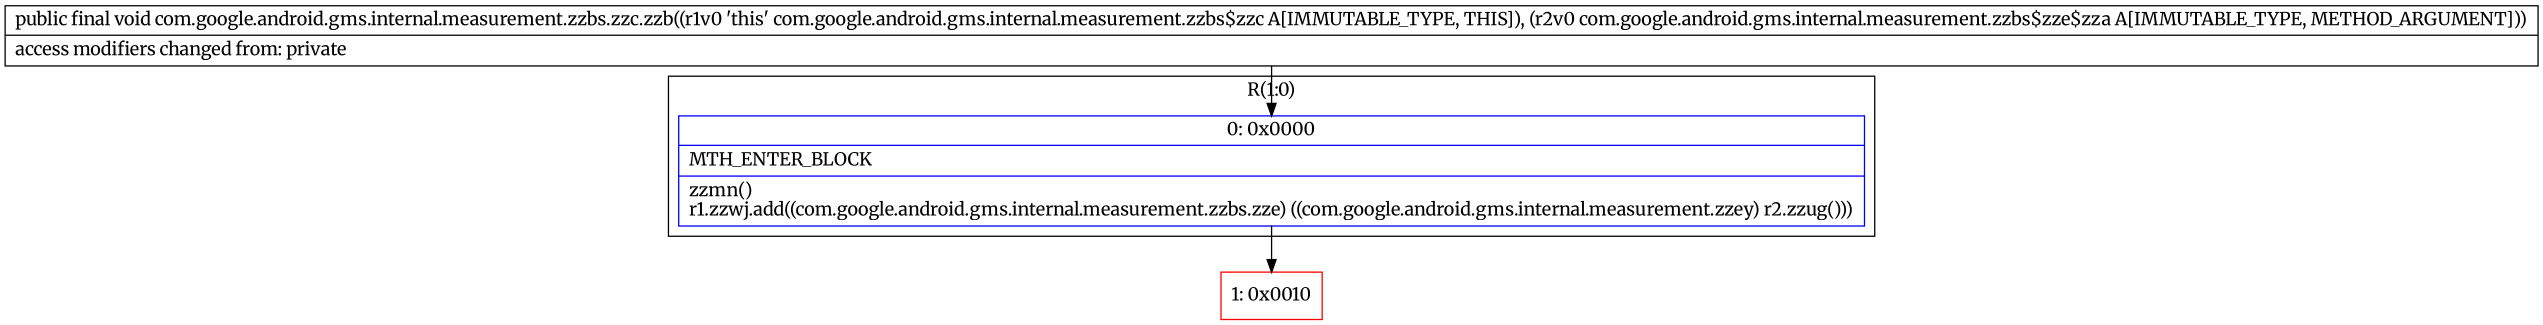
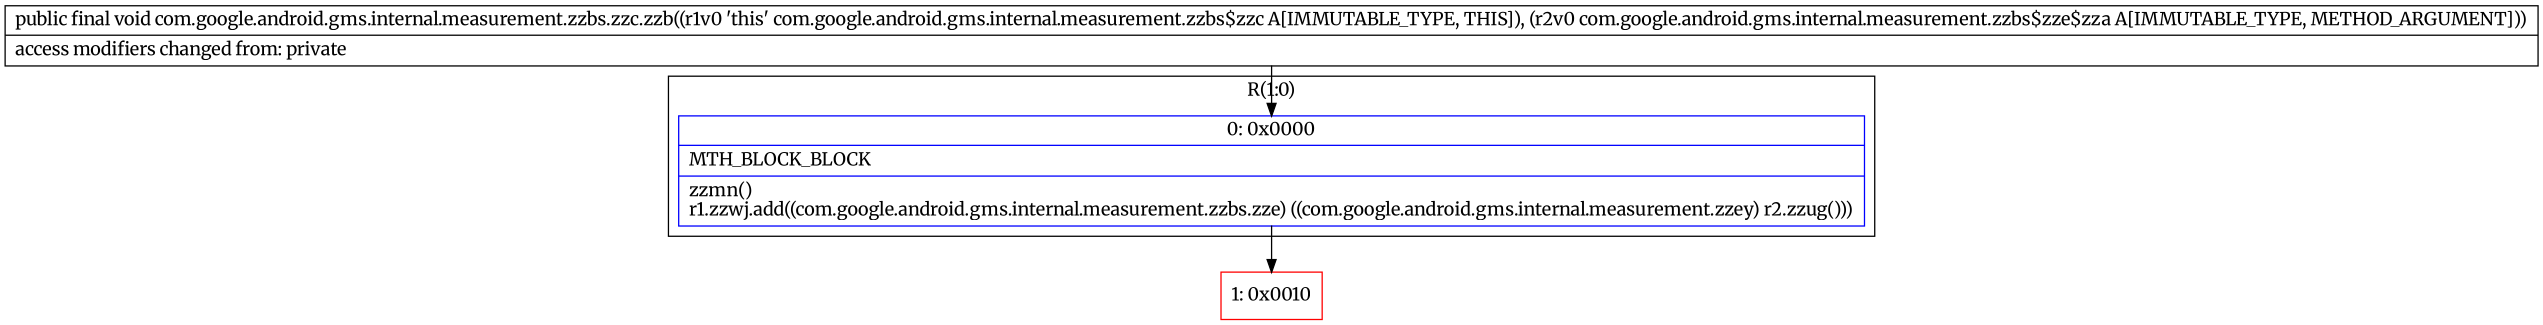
node "0: 0x0000": text "MTH_ENTER_BLOCK" -> "MTH_BLOCK_BLOCK"
